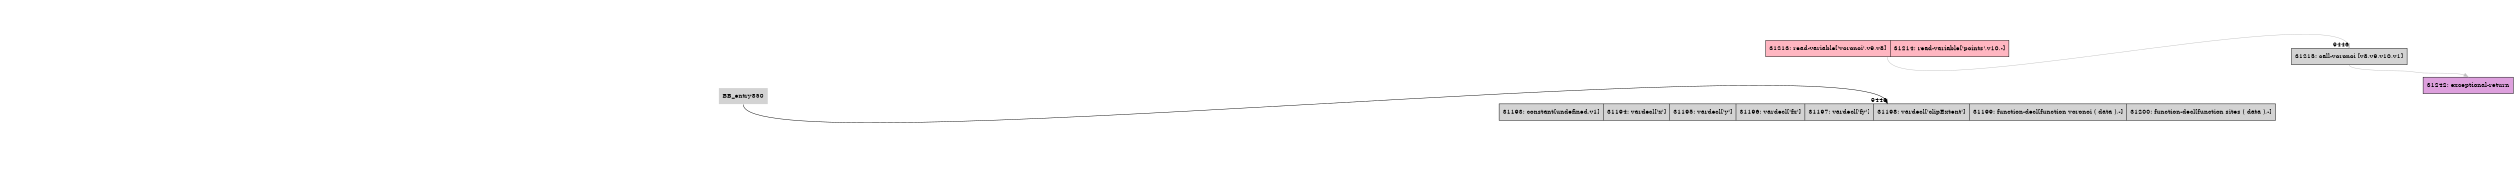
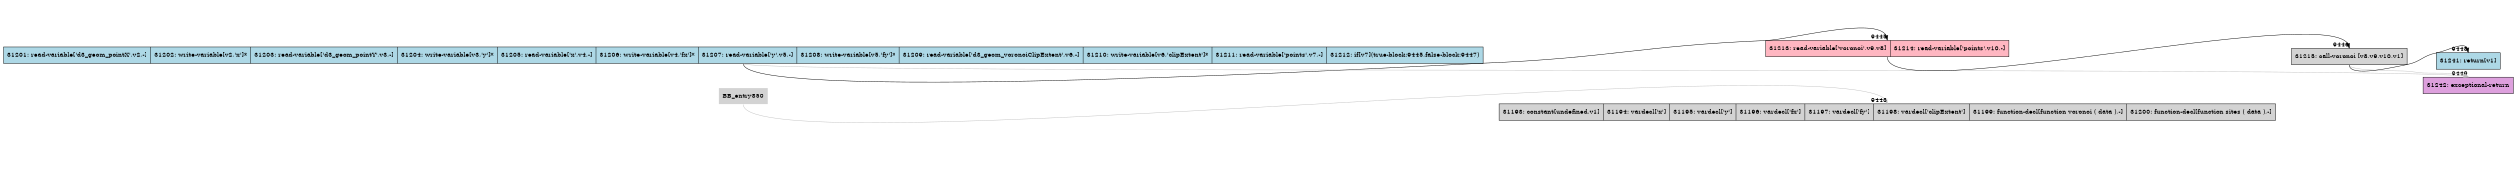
edge "31213: read-variable['voronoi',v9,v8]" -> "31215: call-voronoi [v8,v9,v10,v1]": color gray -> black
node "31201: read-variable['d3_geom_pointX',v2,-]": added
node "31241: return[v1]": added
edge "BB_entry850" -> "31193: constant[undefined,v1]": color black -> gray
